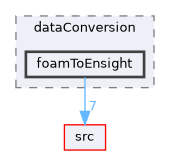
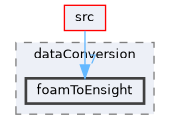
edge "foamToEnsight" -> "src": reversed
